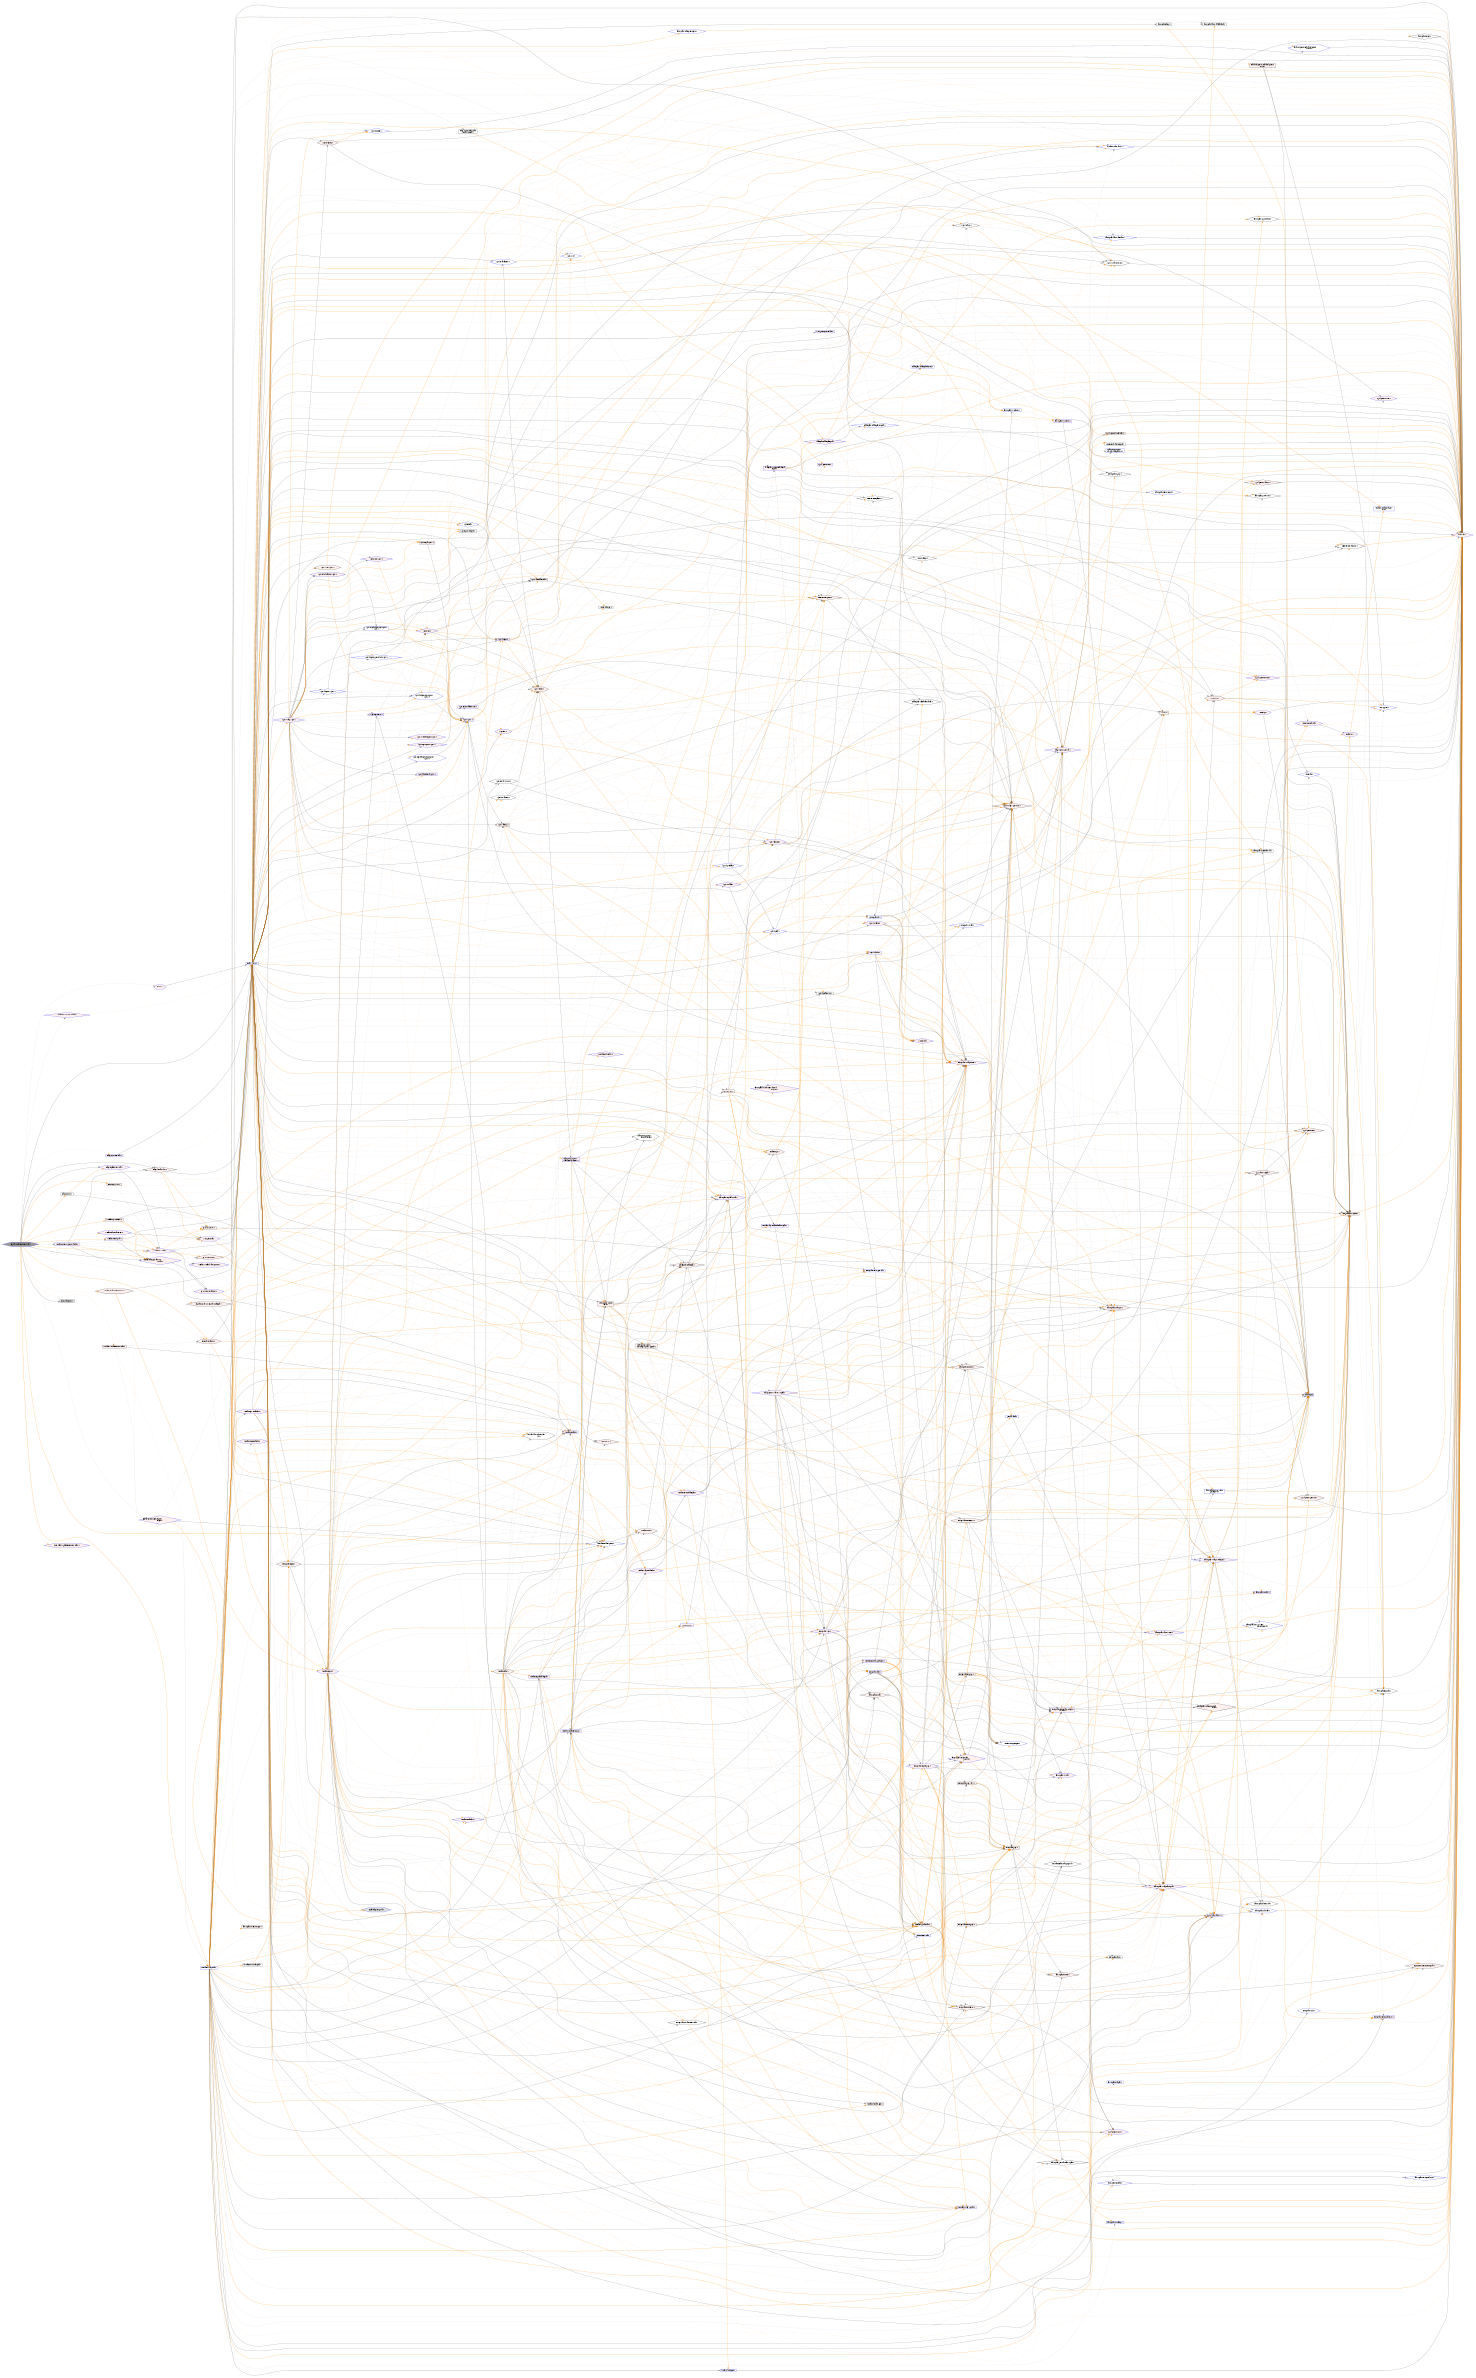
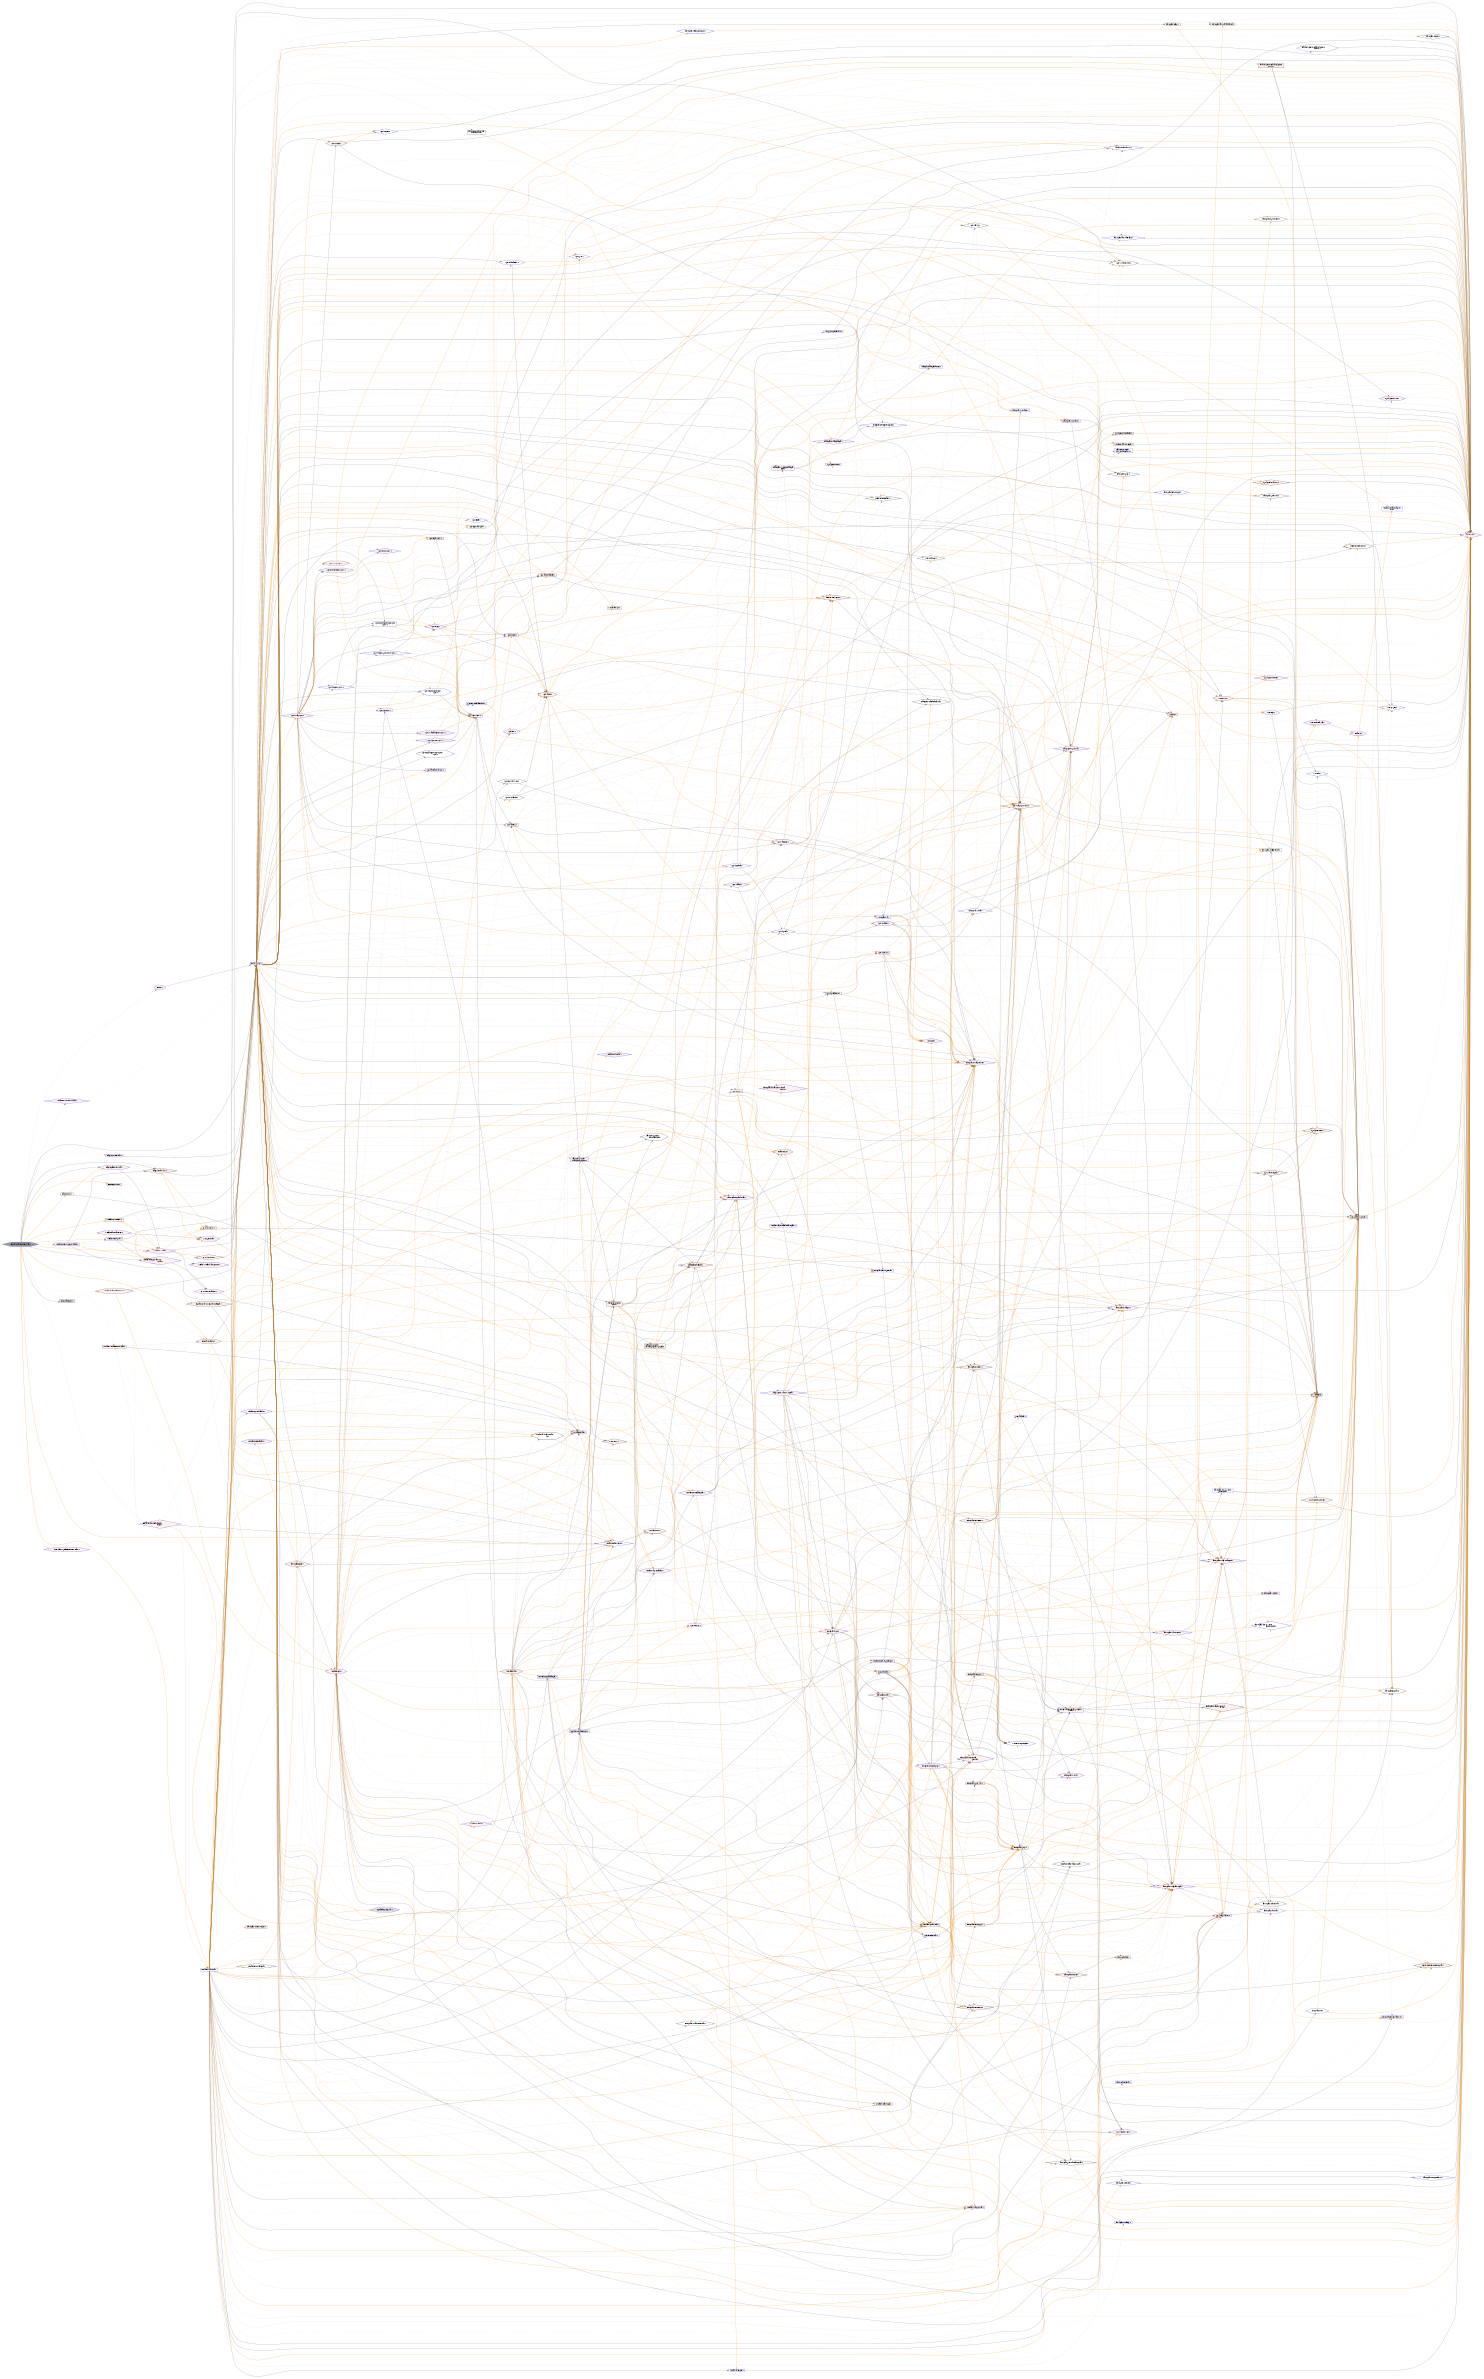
node "Templates/TypeHash.h": color black -> blue
node "UObject/ScriptInterface.h": shape box -> diamond
